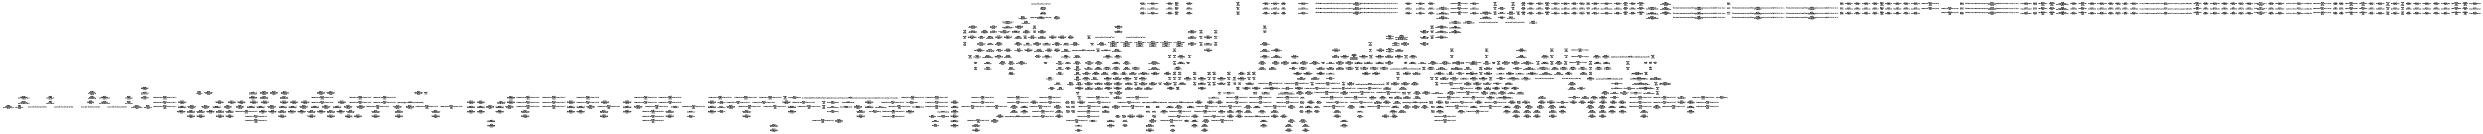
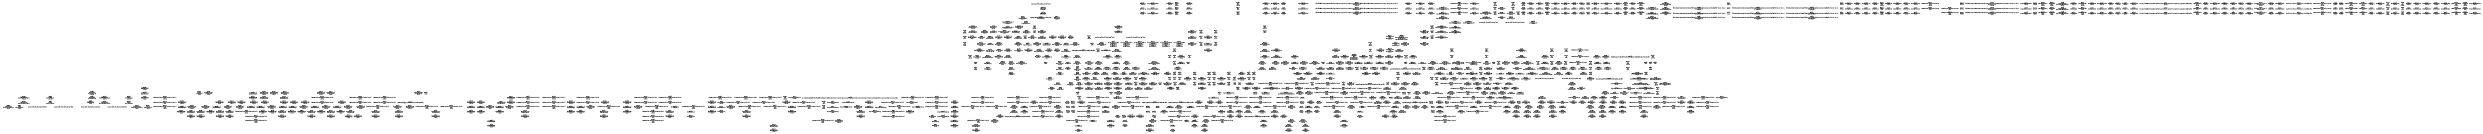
node "CE0x3d68990": removed
